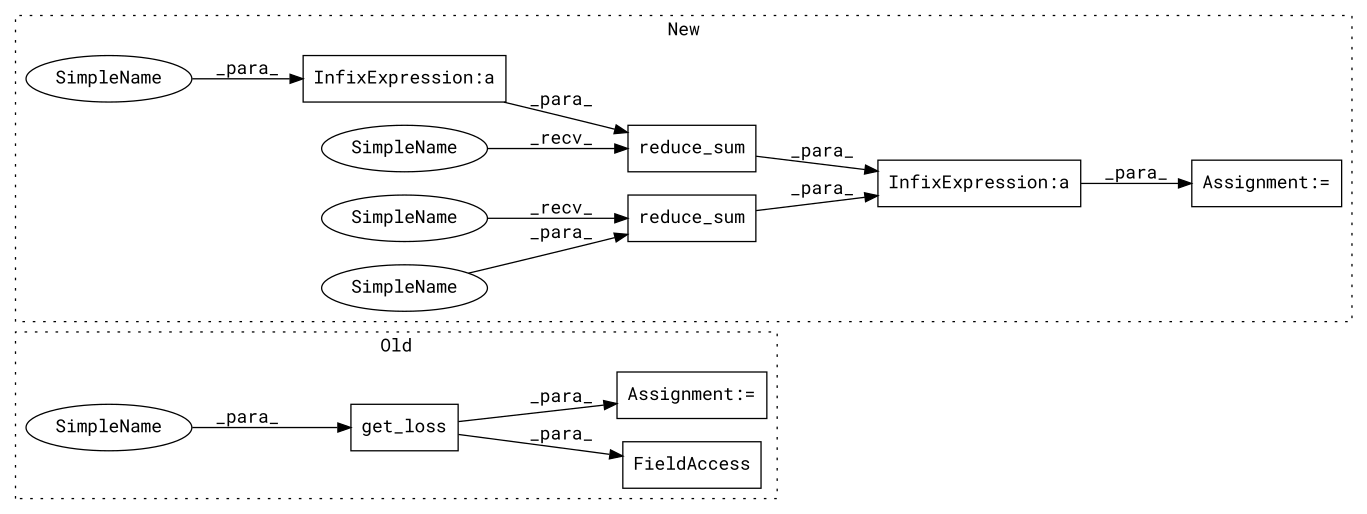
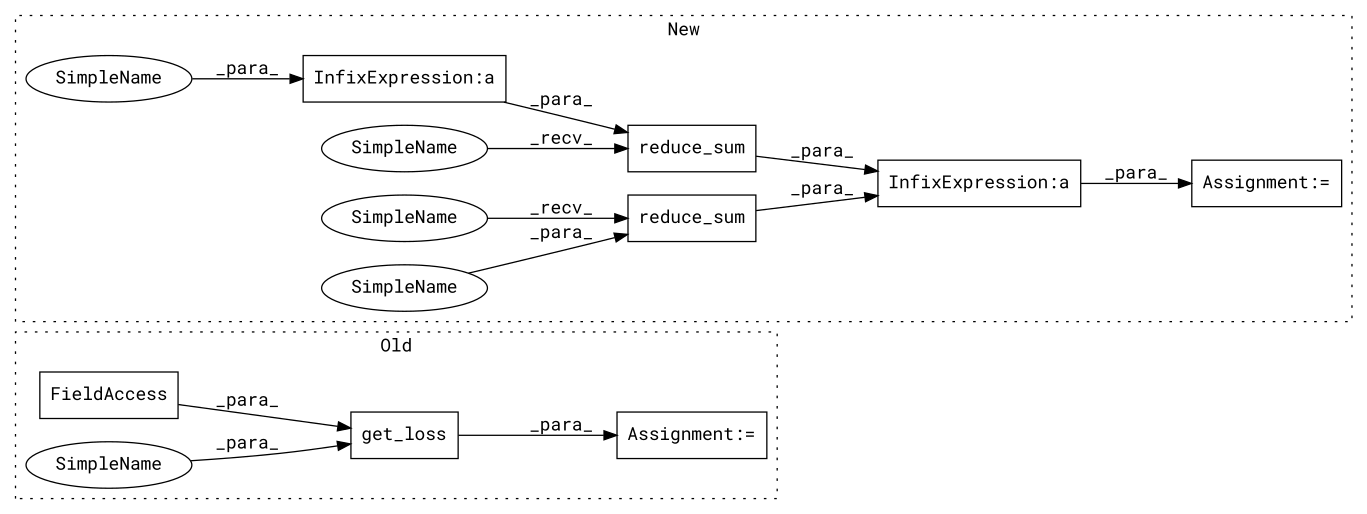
edge "get_loss" -> "FieldAccess": reversed
